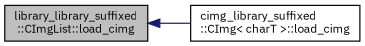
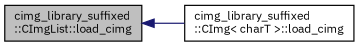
node "library_library_suffixed ::CImgList::load_cimg": label "library_library_suffixed ::CImgList::load_cimg" -> "cimg_library_suffixed ::CImgList::load_cimg"
